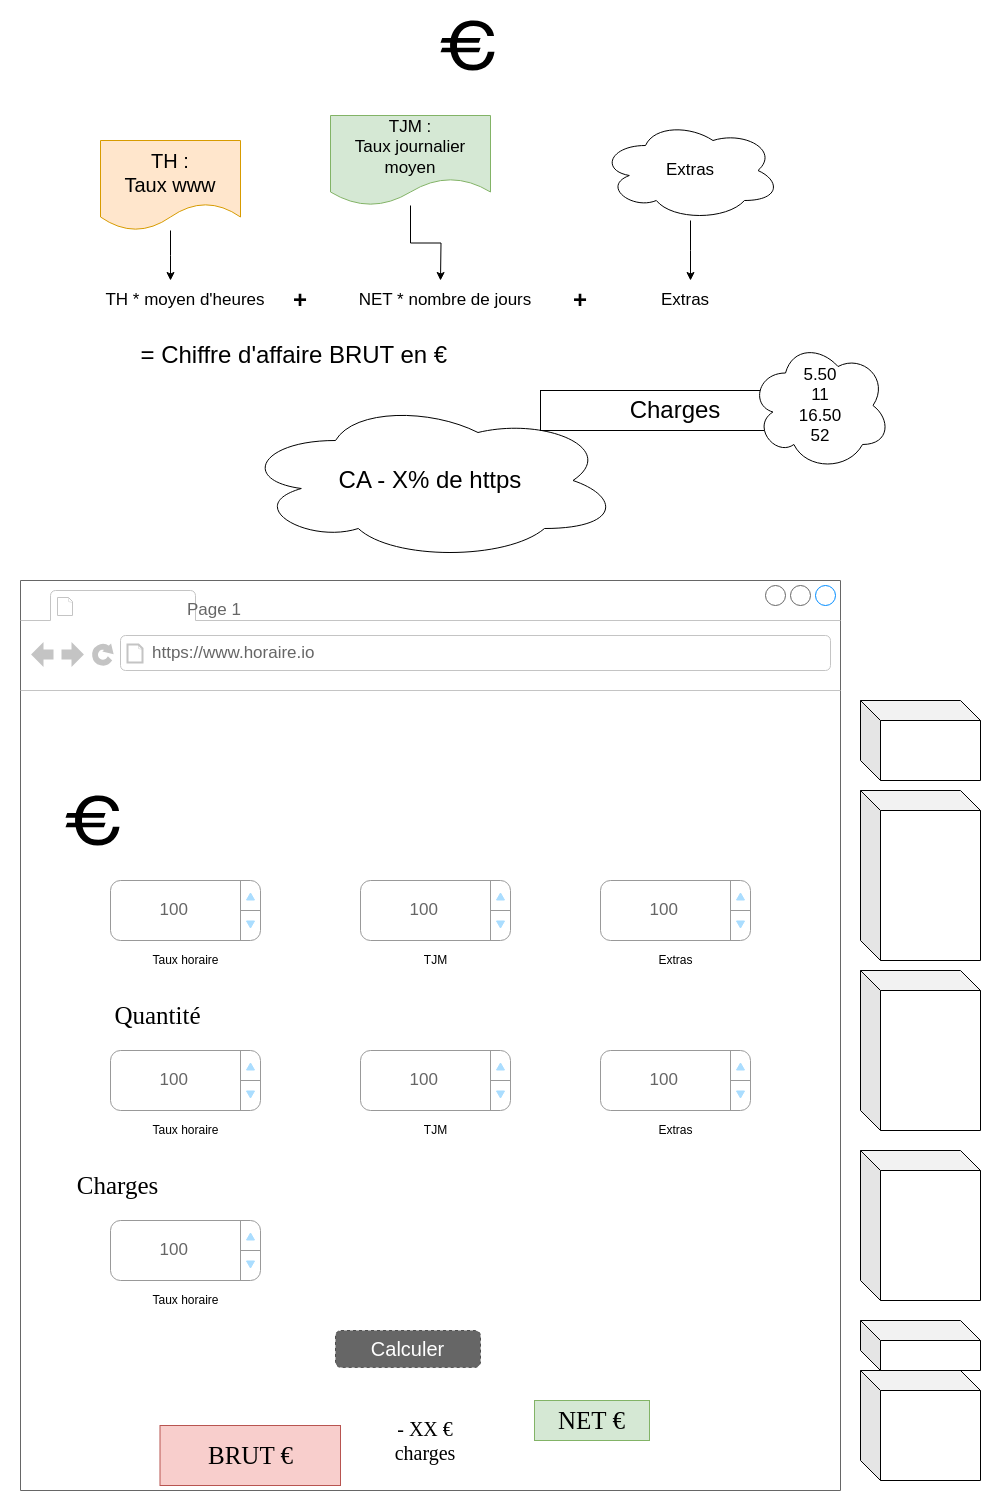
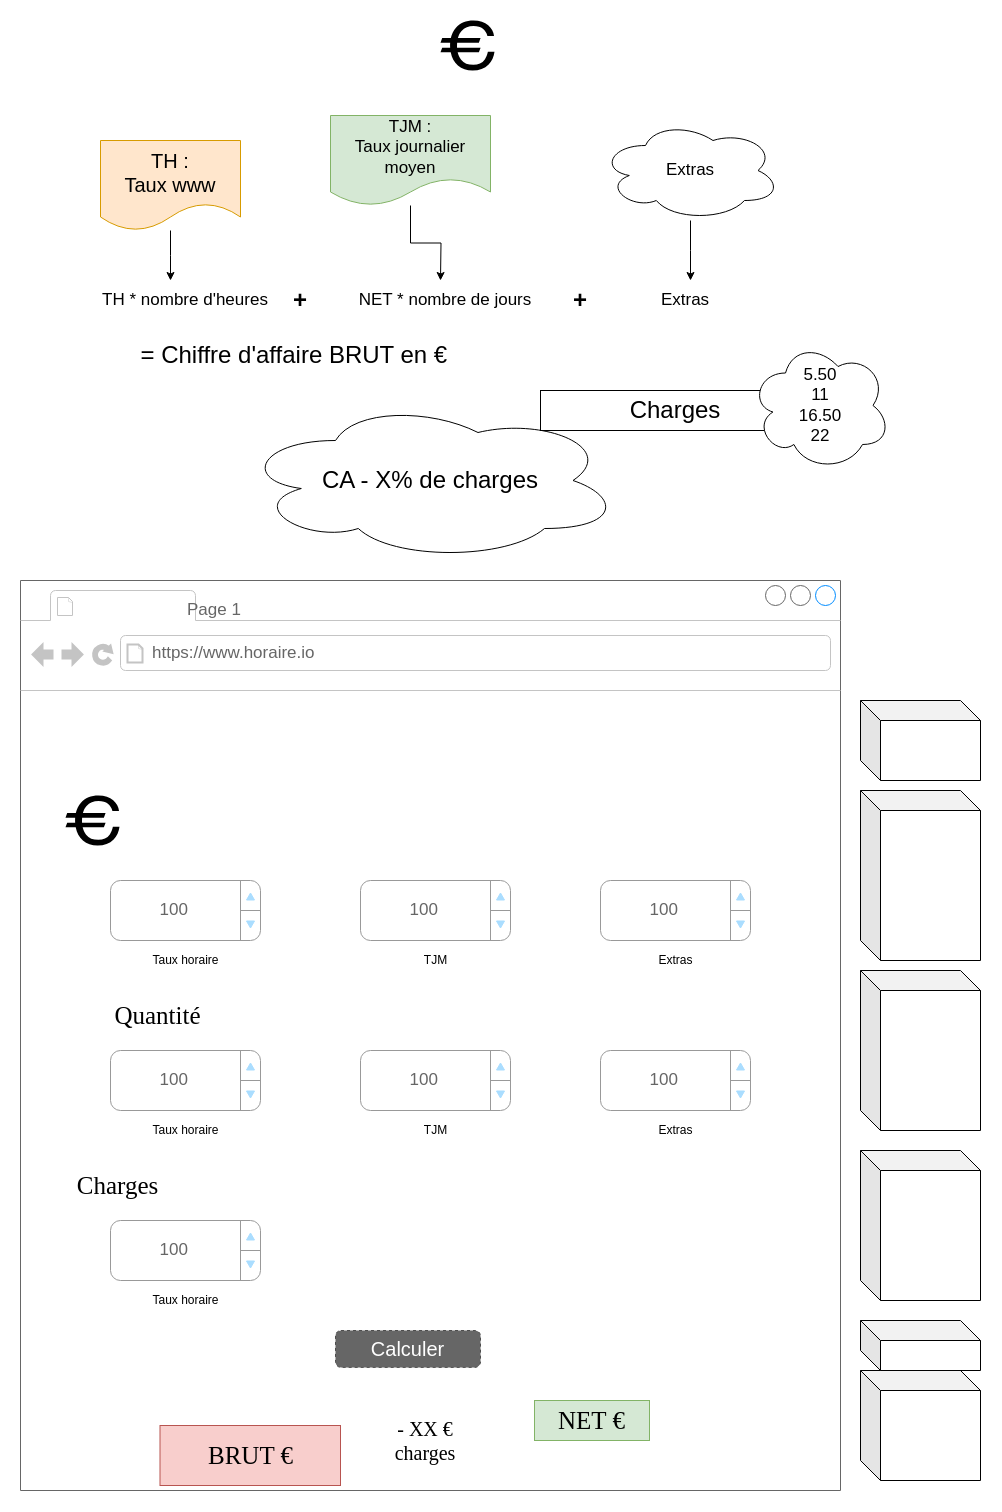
node "TH * moyen d'heures": label "TH * moyen d'heures" -> "TH * nombre d'heures"
node "5.501116.5052": label "5.501116.5052" -> "5.501116.5022"
node "CA - X% de https": label "CA - X% de https" -> "CA - X% de charges"
